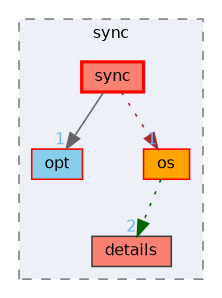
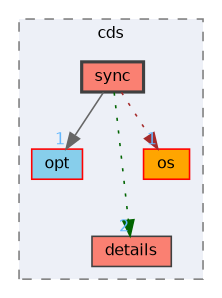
cluster "sync": label "sync" -> "cds"
node "sync": color red -> grey25
edge "os" -> "details": now "sync" -> "details"
